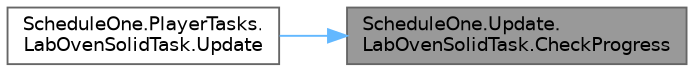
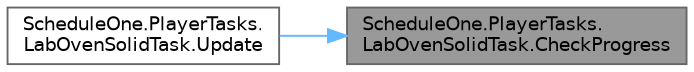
node "ScheduleOne.Update. LabOvenSolidTask.CheckProgress": label "ScheduleOne.Update. LabOvenSolidTask.CheckProgress" -> "ScheduleOne.PlayerTasks. LabOvenSolidTask.CheckProgress"
